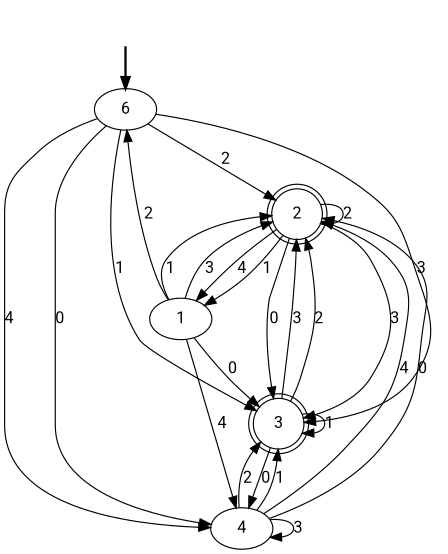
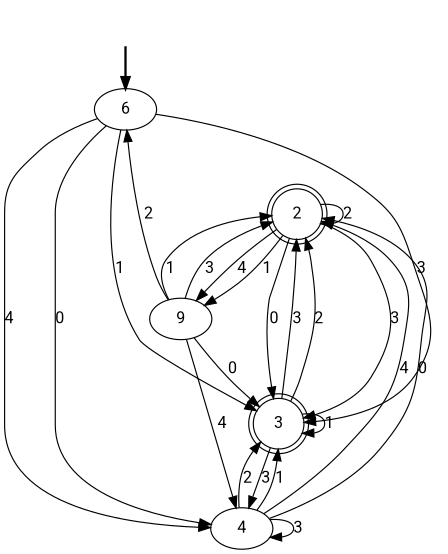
edge "6" -> "2": removed, label "2"
node "1": label "1" -> "9"
edge "3" -> "4": label "0" -> "3"
